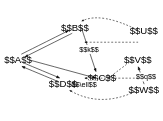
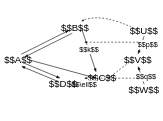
edge "$$U$$" -> "$$V$$": added, label "$$p$$"
edge "$$W$$" -> "$$D$$": removed
